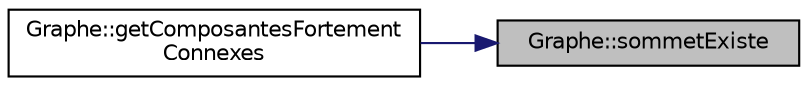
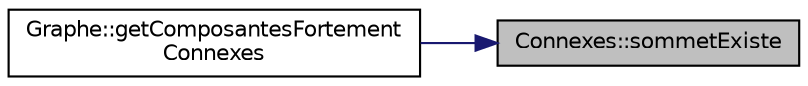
node "Graphe::sommetExiste": label "Graphe::sommetExiste" -> "Connexes::sommetExiste"
